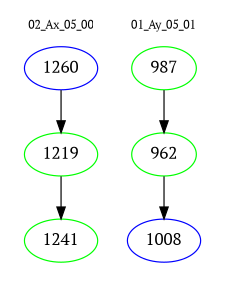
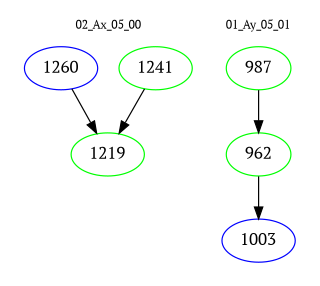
edge "1219" -> "1241": reversed
node "1008": label "1008" -> "1003"
